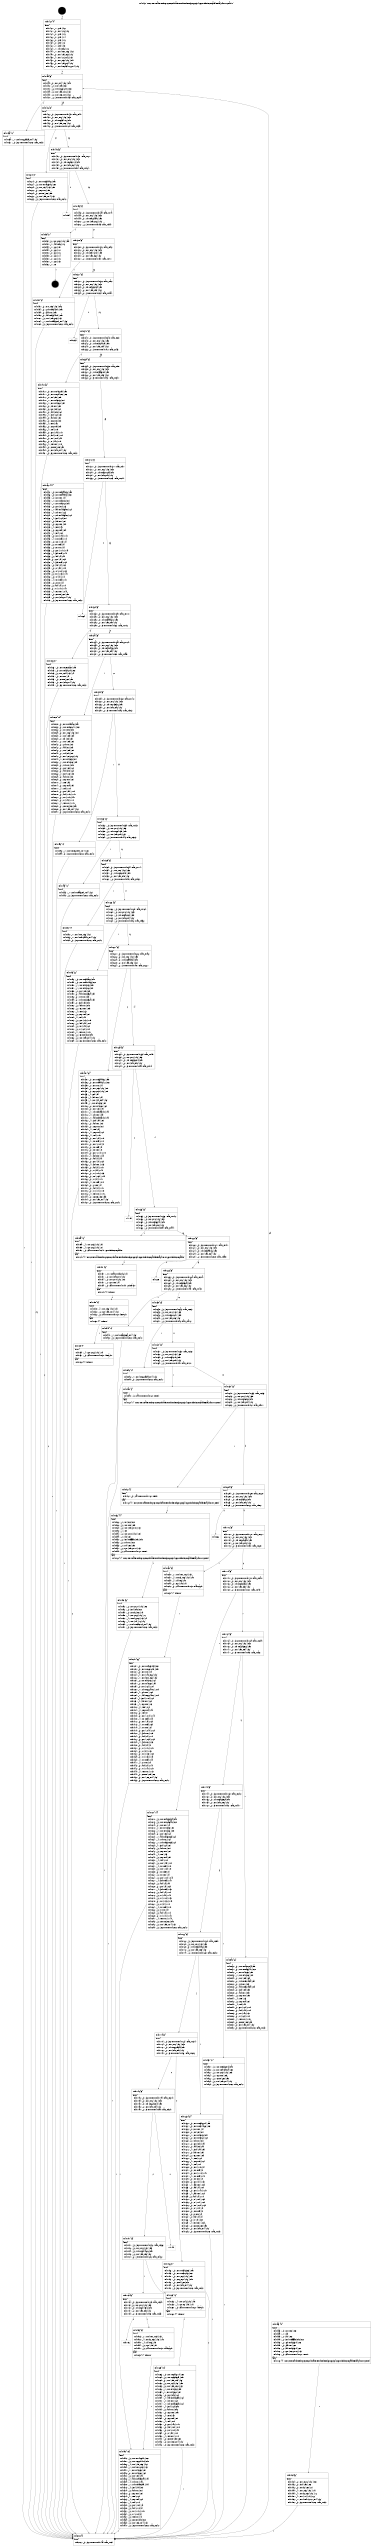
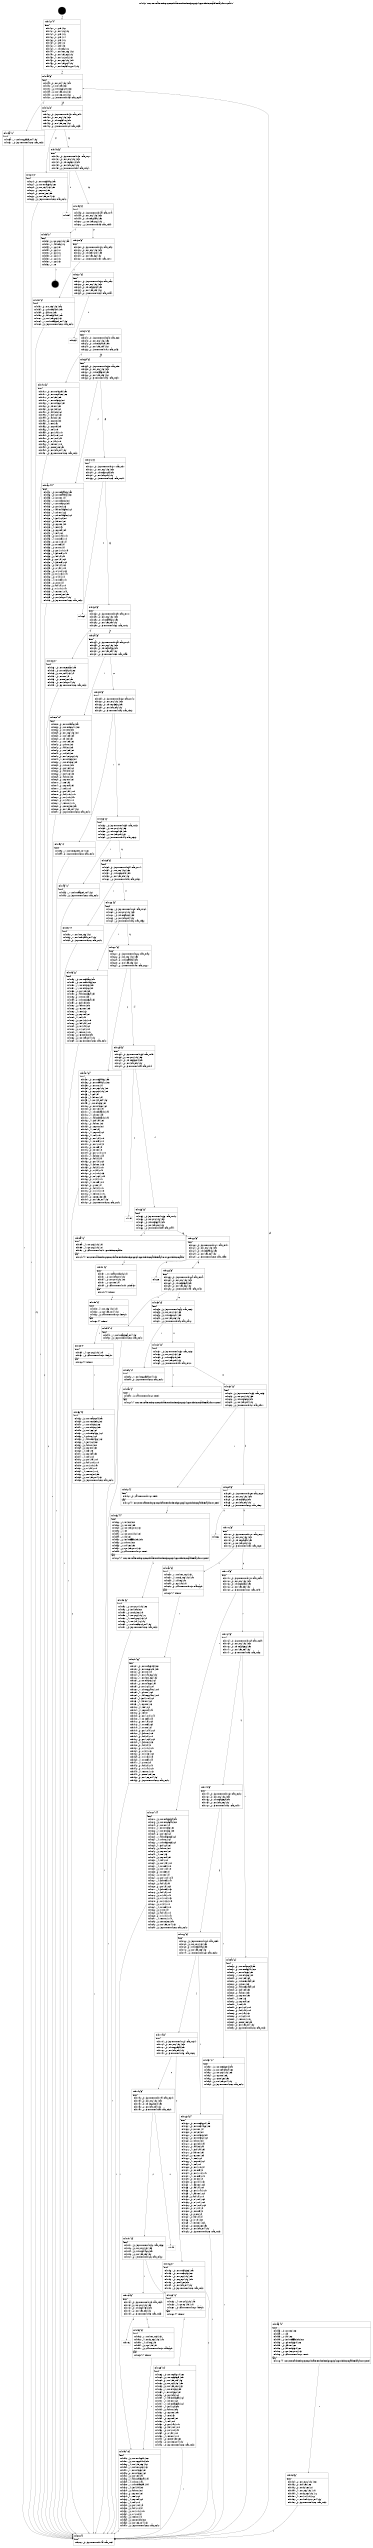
edge "0x40150e [25]" -> "0x401527 [25]": removed, label "26"
edge "0x401527 [25]" -> "0x401540 [25]": removed, label "26"
edge "0x401559 [25]" -> "0x401a51 [144]": added, label "2"
node "0x401f36 [93]": added
